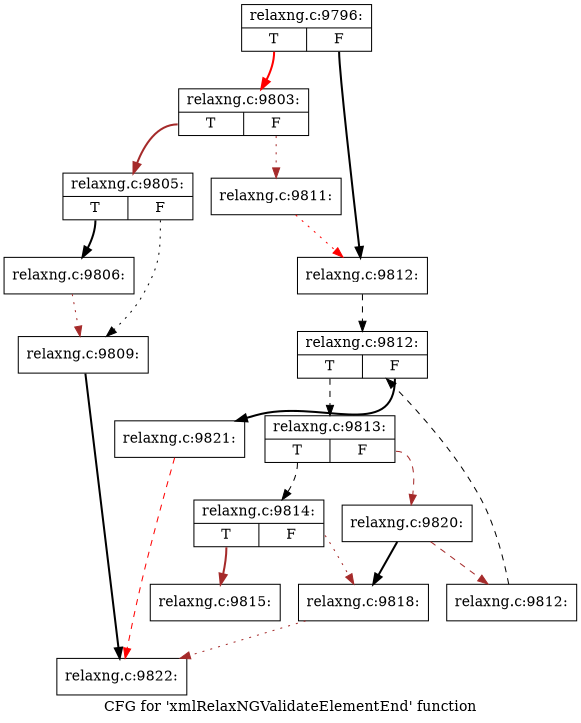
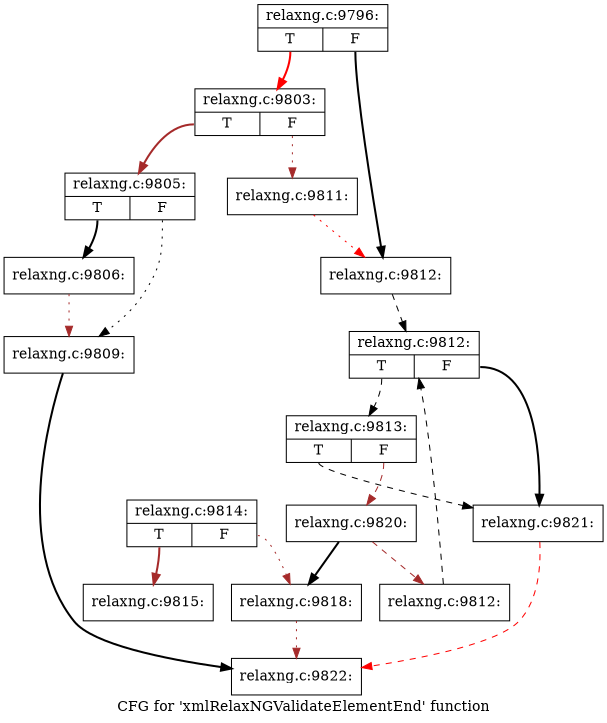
edge "relaxng.c:9813:" -> "relaxng.c:9814:": now "relaxng.c:9813:" -> "relaxng.c:9821:"
